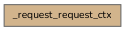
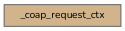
node "_request_request_ctx": label "_request_request_ctx" -> "_coap_request_ctx"
